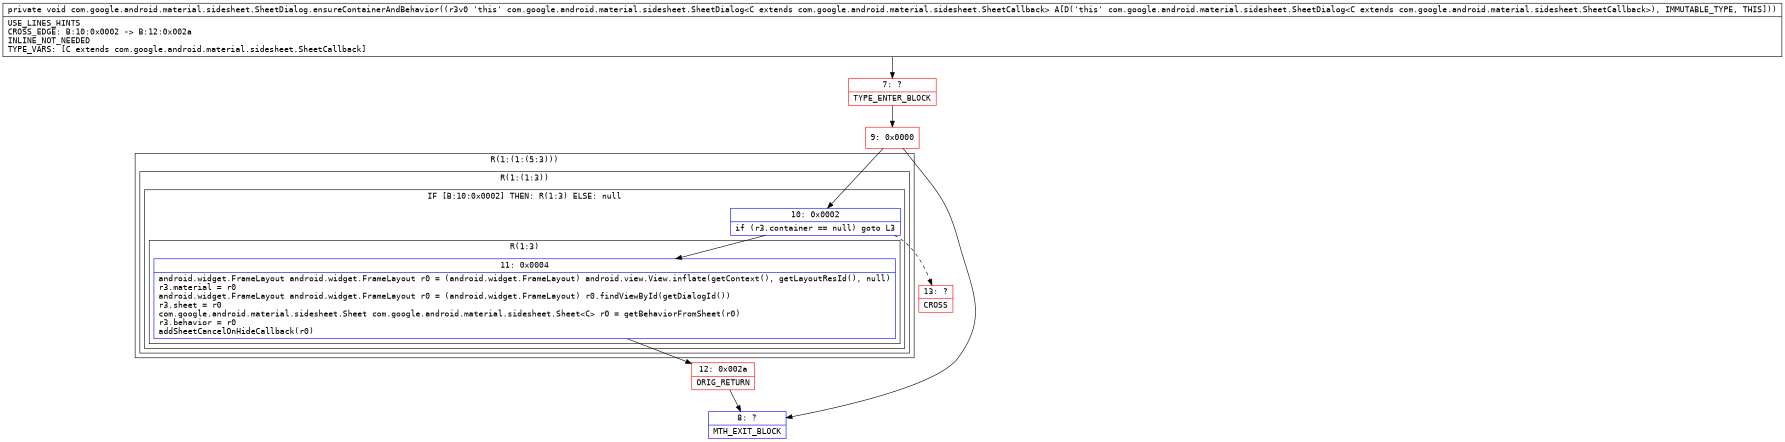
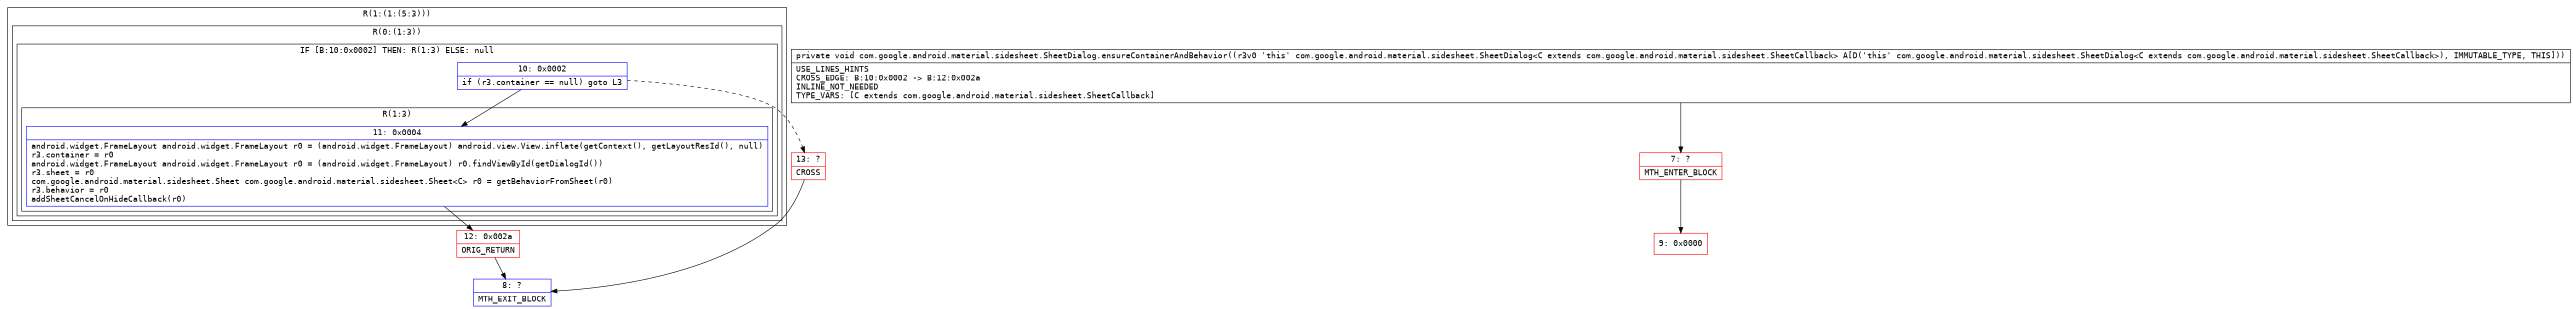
node "7: ?": text "TYPE_ENTER_BLOCK" -> "MTH_ENTER_BLOCK"
edge "9: 0x0000" -> "10: 0x0002": removed
cluster "R(1:(1:3))": label "R(1:(1:3))" -> "R(0:(1:3))"
node "11: 0x0004": text "r3.material = r0" -> "r3.container = r0"
edge "9: 0x0000" -> "8: ?": now "13: ?" -> "8: ?"
